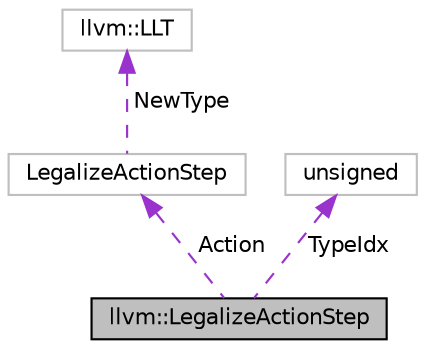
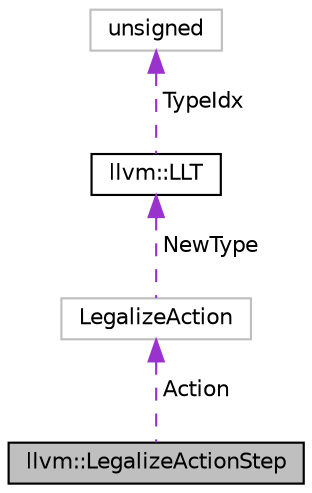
node "llvm::LLT": color grey75 -> black
node "LegalizeActionStep": label "LegalizeActionStep" -> "LegalizeAction"
edge "llvm::LegalizeActionStep" -> "unsigned": now "llvm::LLT" -> "unsigned"
